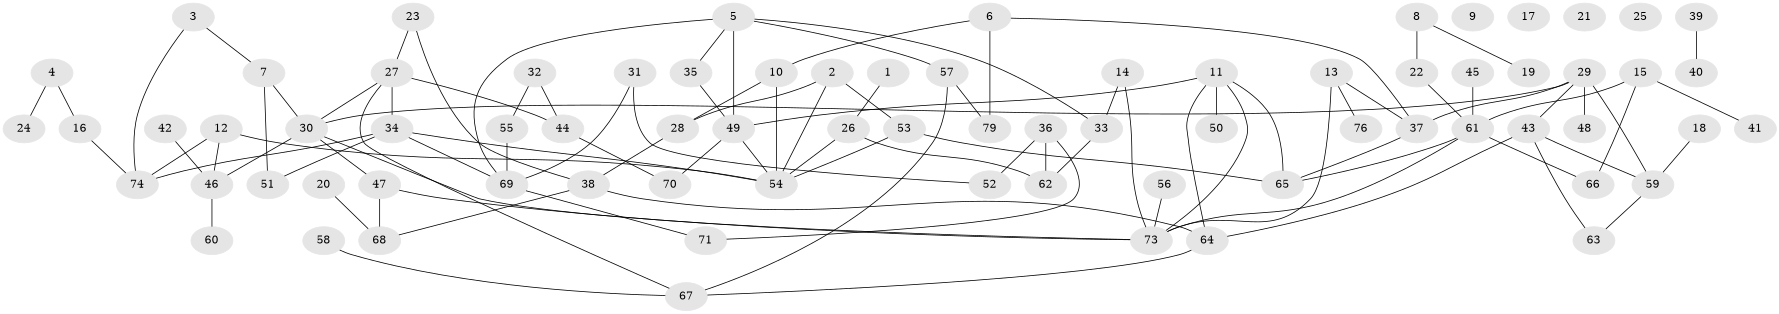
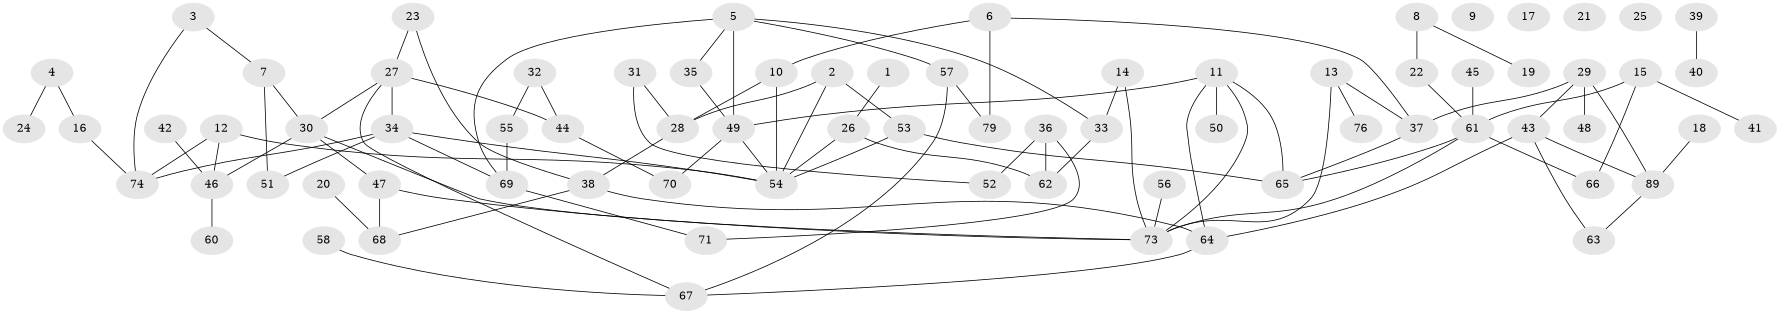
edge "29" -- "30": removed
edge "31" -- "69": now "31" -- "28"
node "59": label "59" -> "89"
